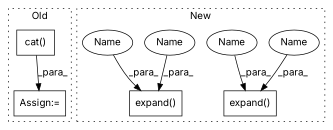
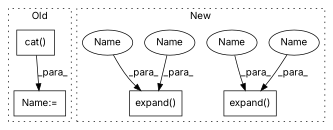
node "Assign:=": label "Assign:=" -> "Name:="
